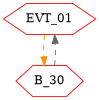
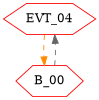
node "EVT_01": label "EVT_01" -> "EVT_04"
node "B_30": label "B_30" -> "B_00"
